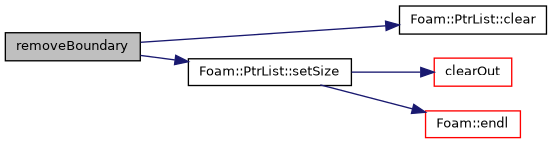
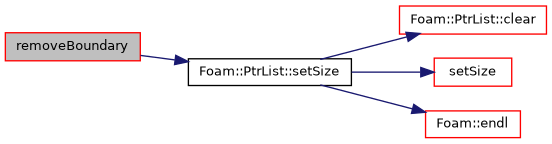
node "Foam::PtrList::clear": color black -> red
edge "removeBoundary" -> "Foam::PtrList::clear": now "Foam::PtrList::setSize" -> "Foam::PtrList::clear"
node "removeBoundary": color black -> red
node "clearOut": label "clearOut" -> "setSize"
